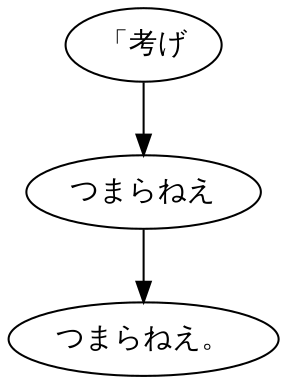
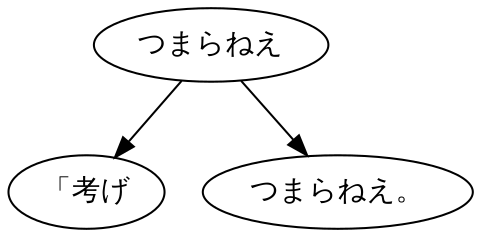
edge "「考げ" -> "つまらねえ": reversed
